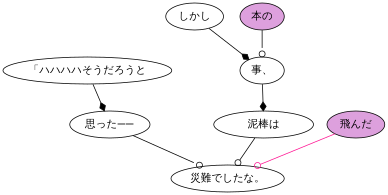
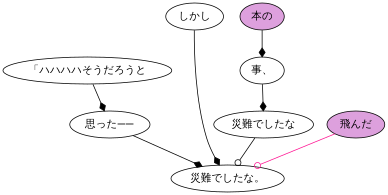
edge "本の" -> "事、": arrowhead odot -> diamond
edge "しかし" -> "事、": now "しかし" -> "災難でしたな。"
node "泥棒は": label "泥棒は" -> "災難でしたな"
edge "思った——" -> "災難でしたな。": arrowhead odot -> diamond
